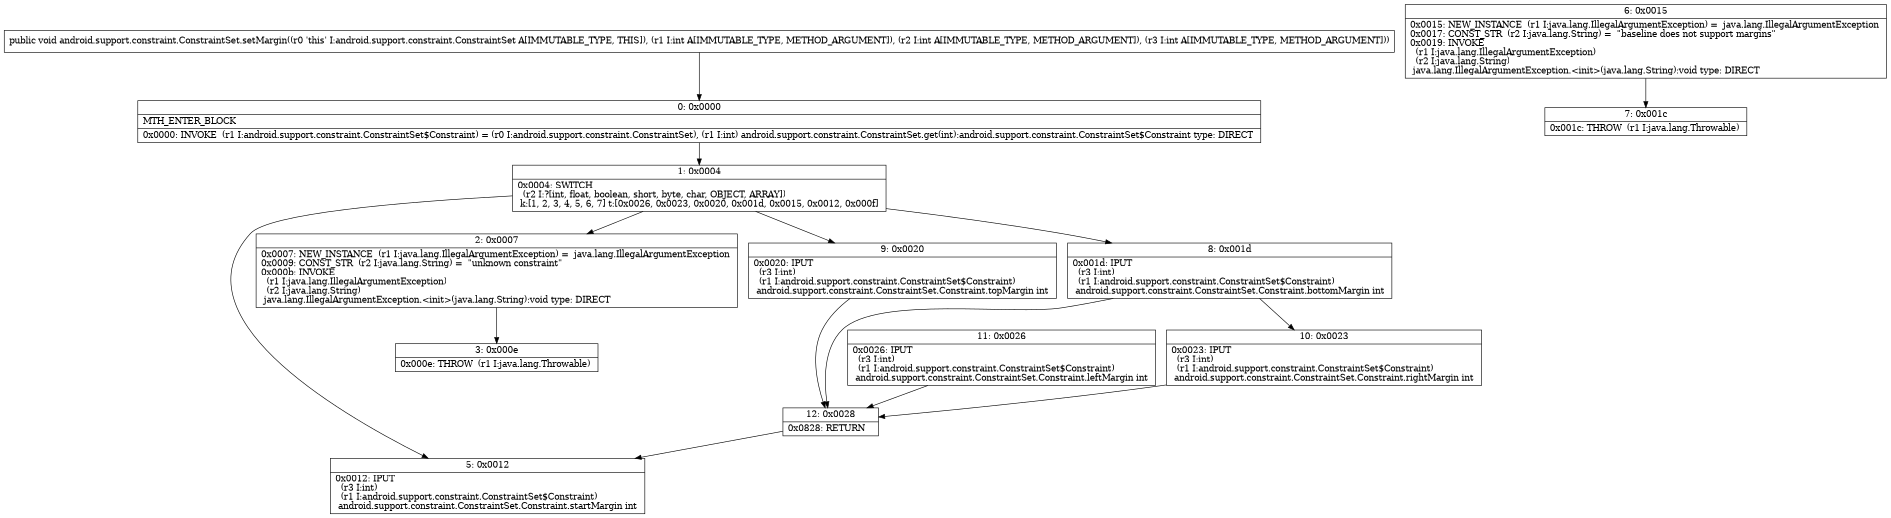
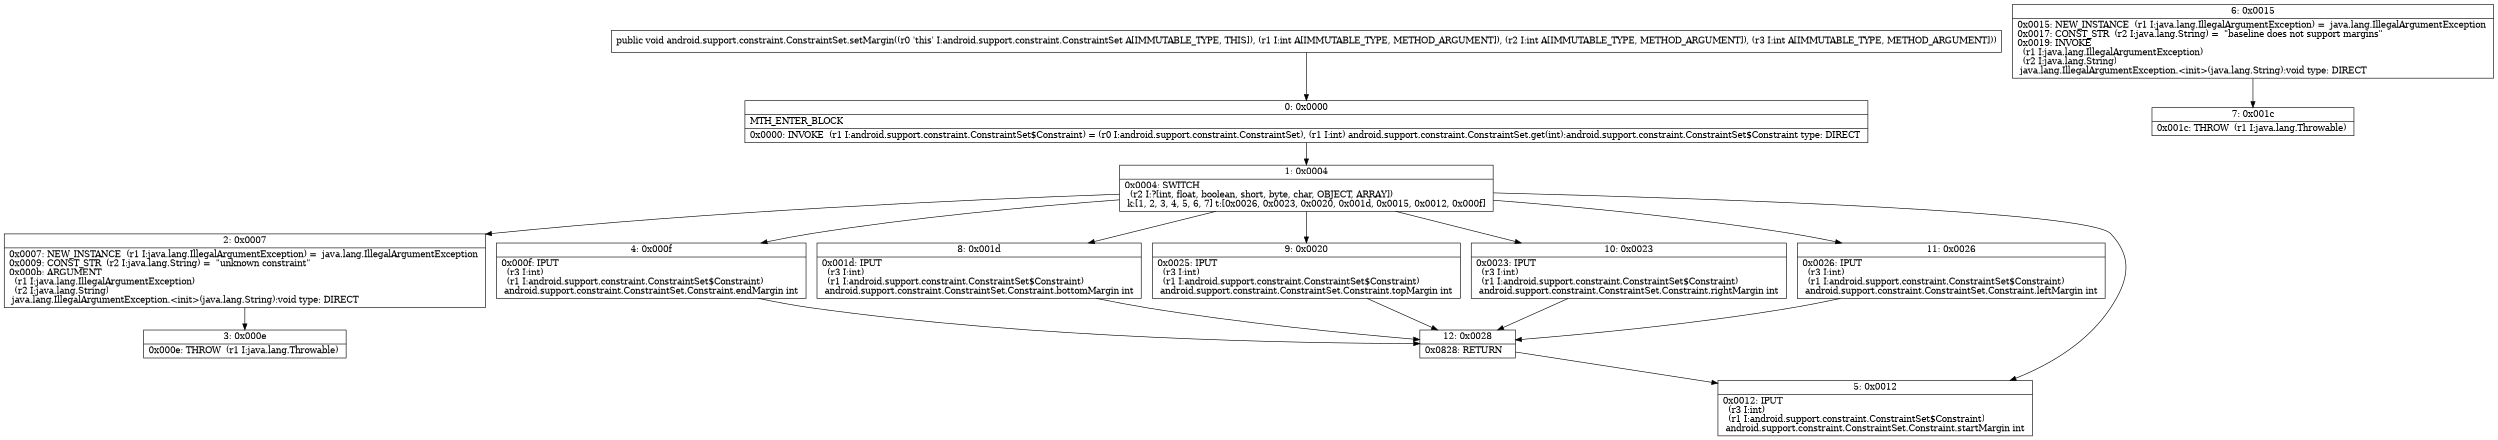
edge "1: 0x0004" -> "11: 0x0026": added
node "9: 0x0020": text "0x0020: IPUT" -> "0x0025: IPUT"
node "4: 0x000f": added
node "2: 0x0007": text "0x000b: INVOKE" -> "0x000b: ARGUMENT"
edge "8: 0x001d" -> "10: 0x0023": now "1: 0x0004" -> "10: 0x0023"
